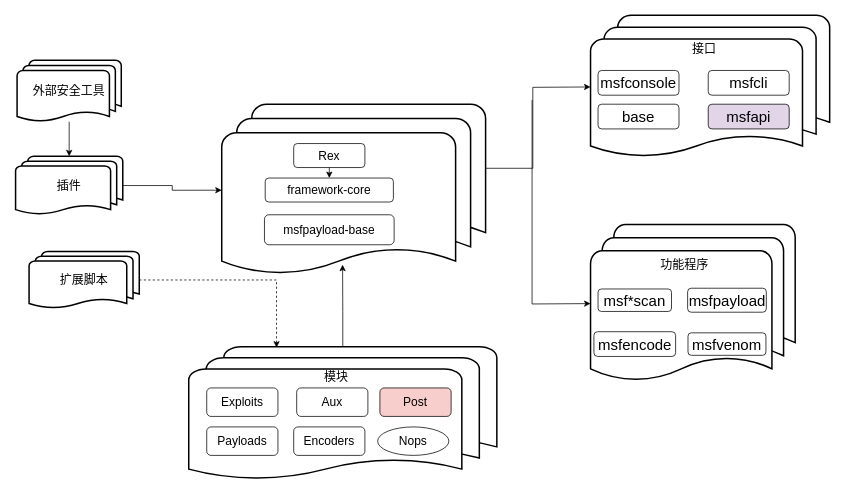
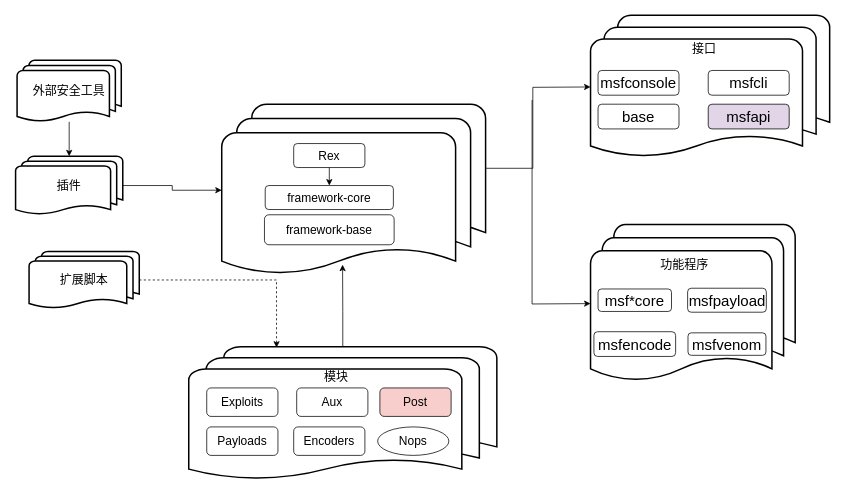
node "framework-core": moved (329, 190) -> (329, 198)
node "msfpayload-base": label "msfpayload-base" -> "framework-base"
node "msf*scan": label "msf*scan" -> "msf*core"
